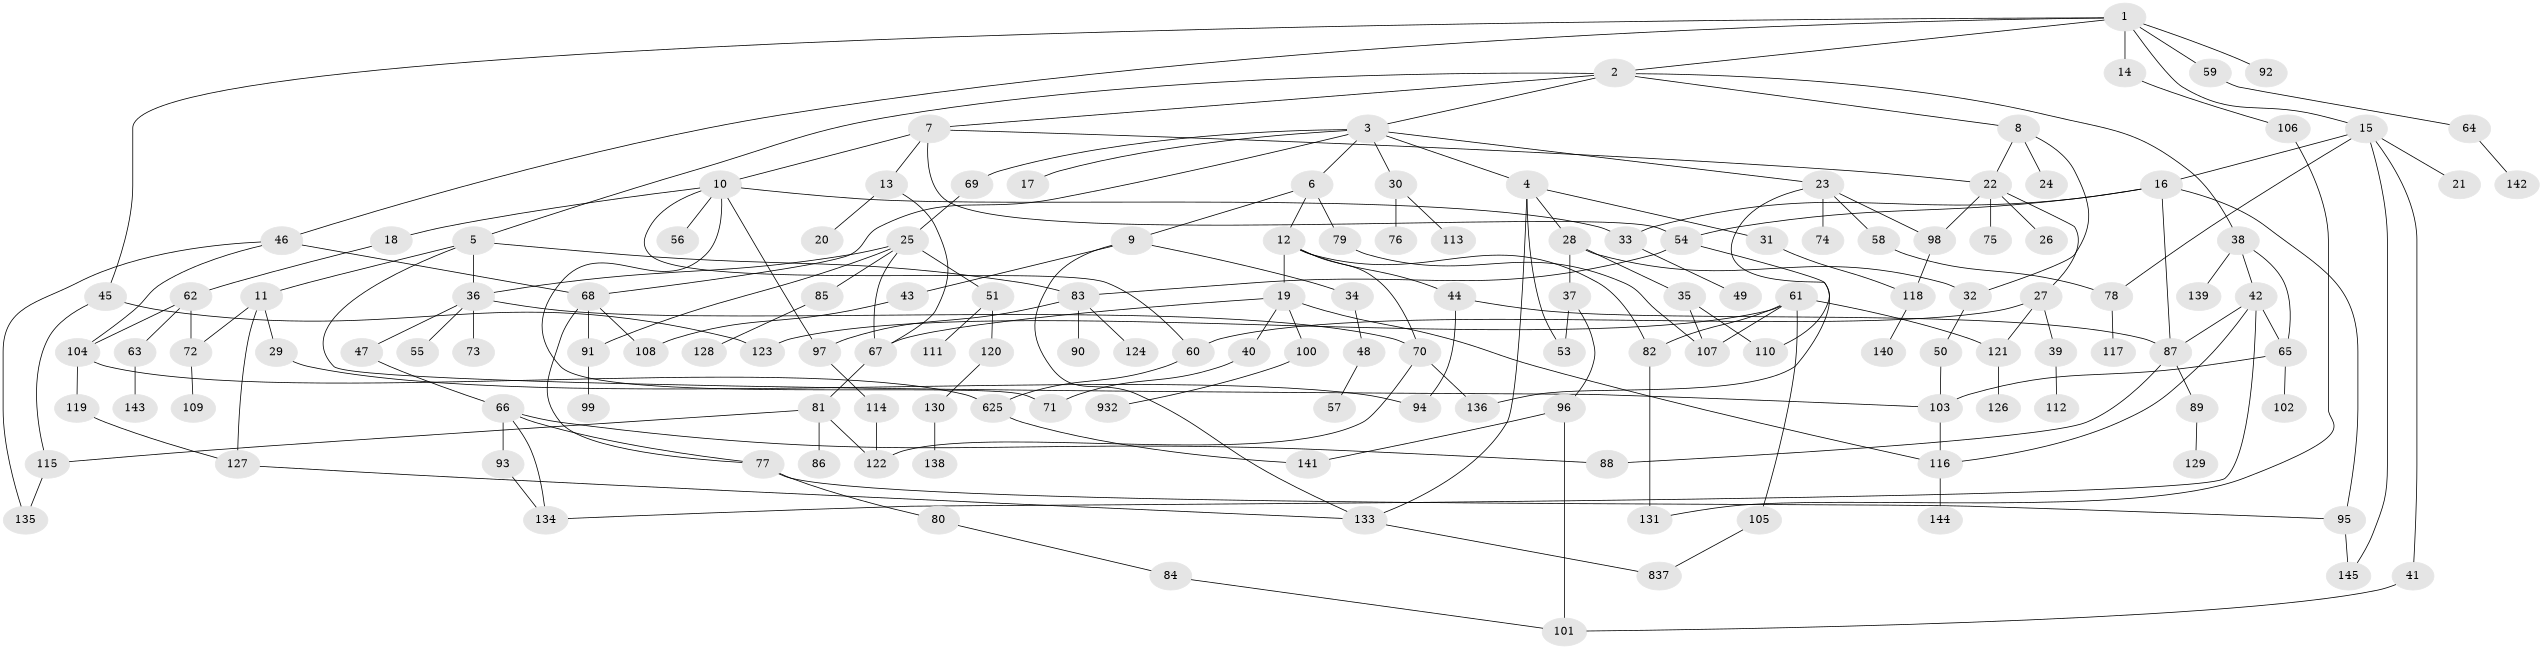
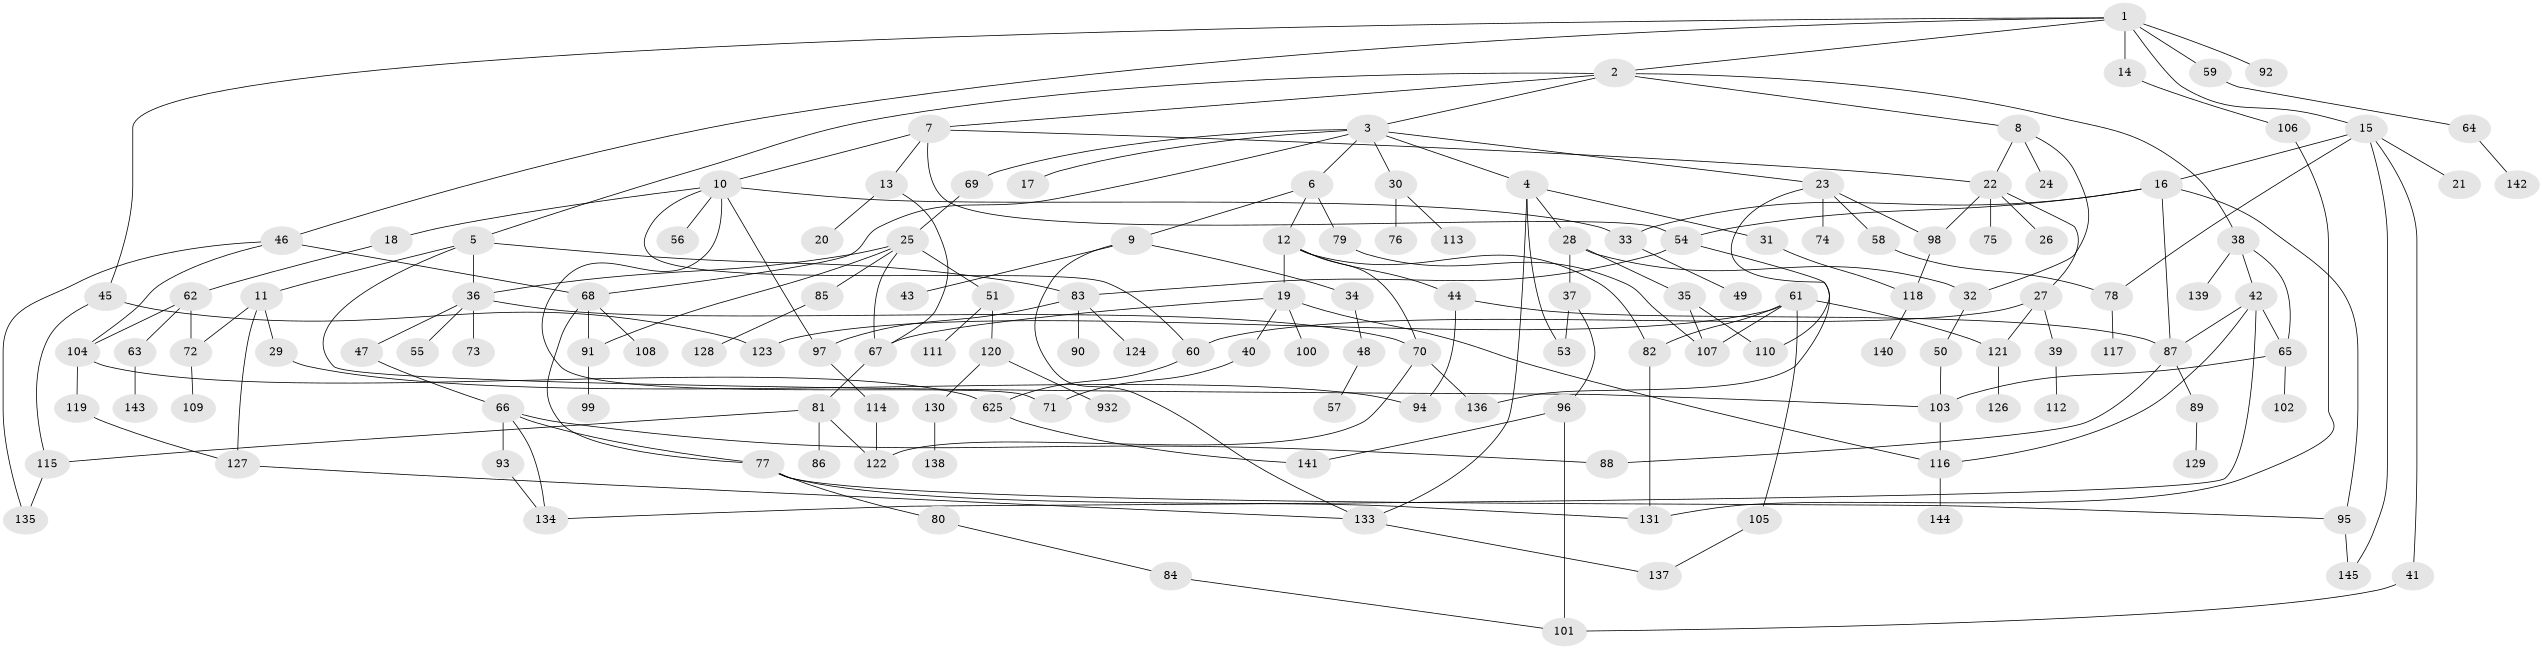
edge "43" -- "108": removed
edge "100" -- "932": now "120" -- "932"
edge "77" -- "131": added
node "837": label "837" -> "137"
